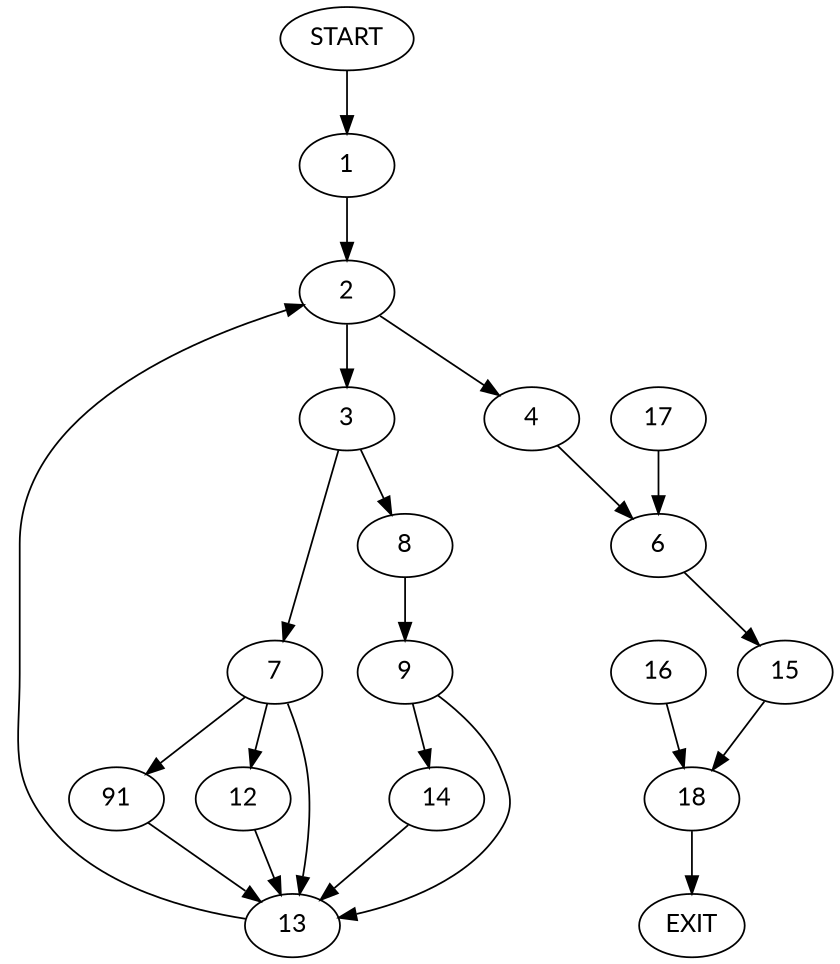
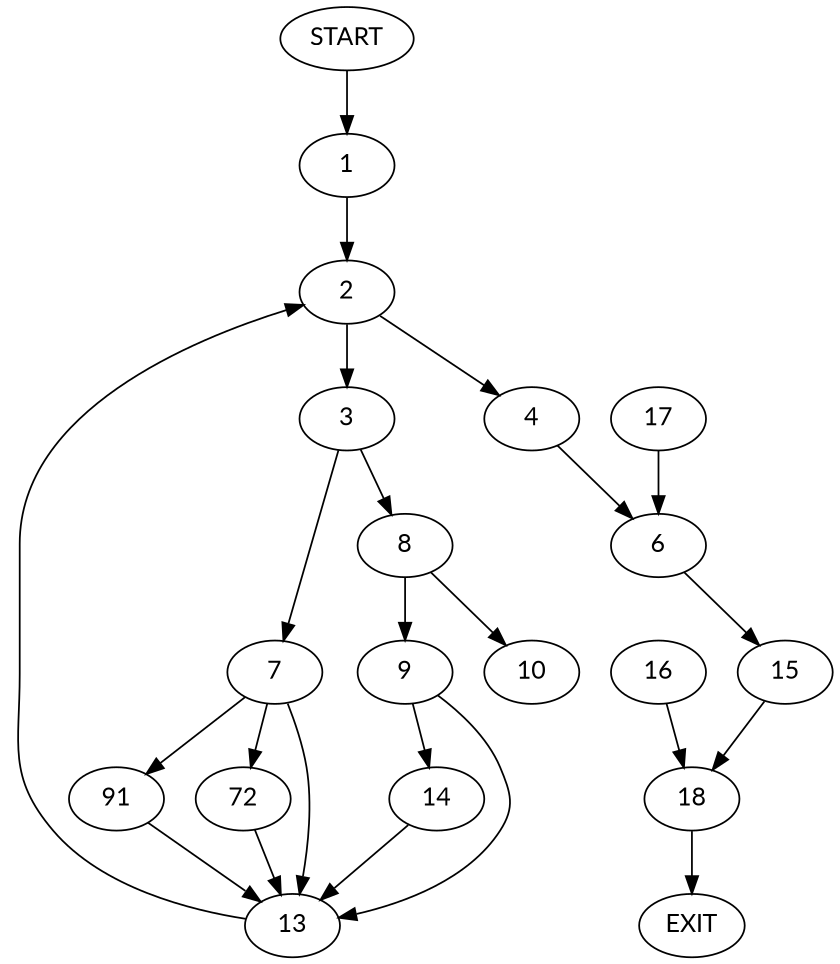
node "10": added
node "12": label "12" -> "72"
